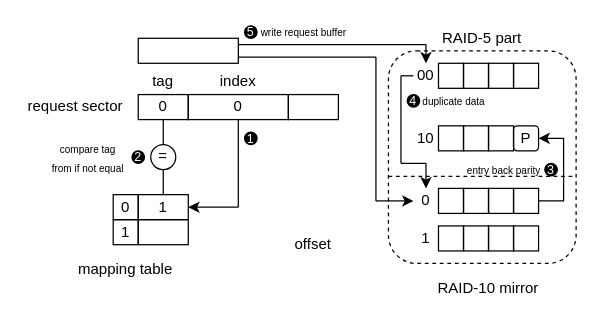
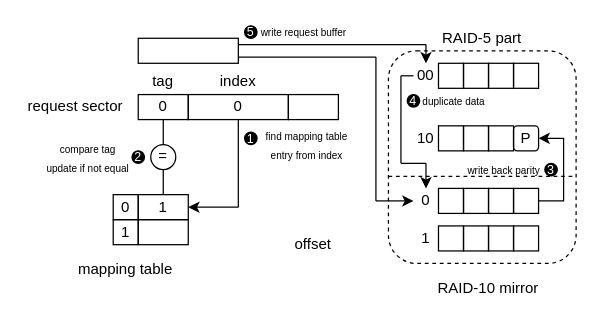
node "find mapping table entry from index": added
node "compare tag from if not equal": label "compare tag from if not equal" -> "compare tag update if not equal"
node "entry back parity": label "entry back parity" -> "write back parity"
